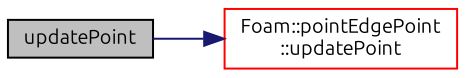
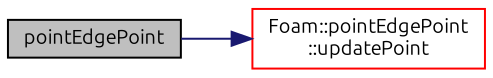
node "updatePoint": label "updatePoint" -> "pointEdgePoint"
